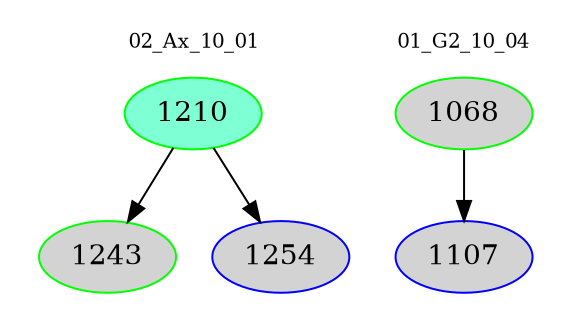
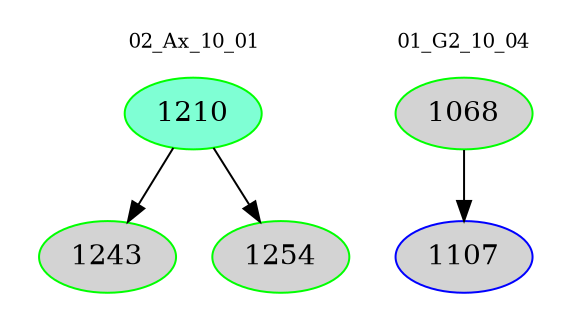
node "1254": color blue -> green
